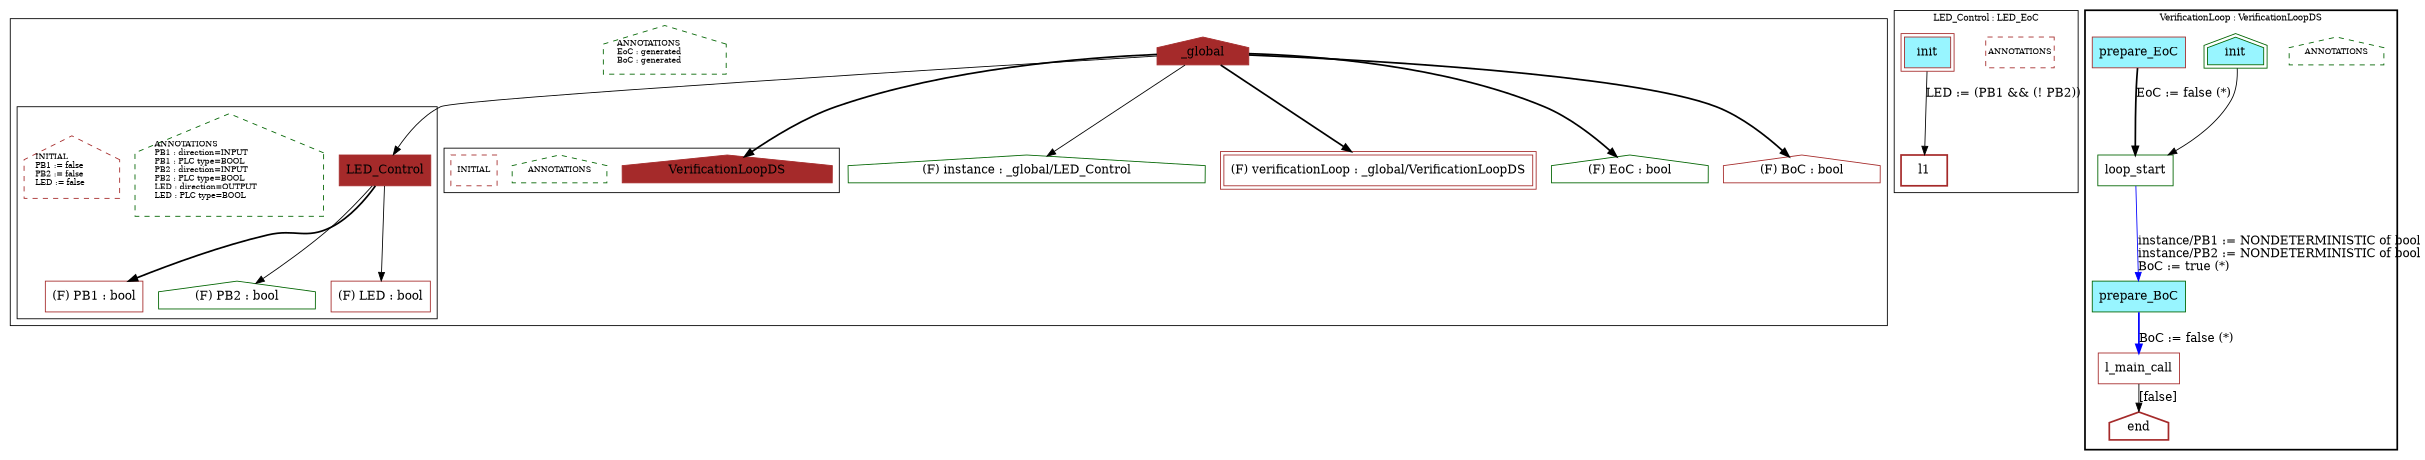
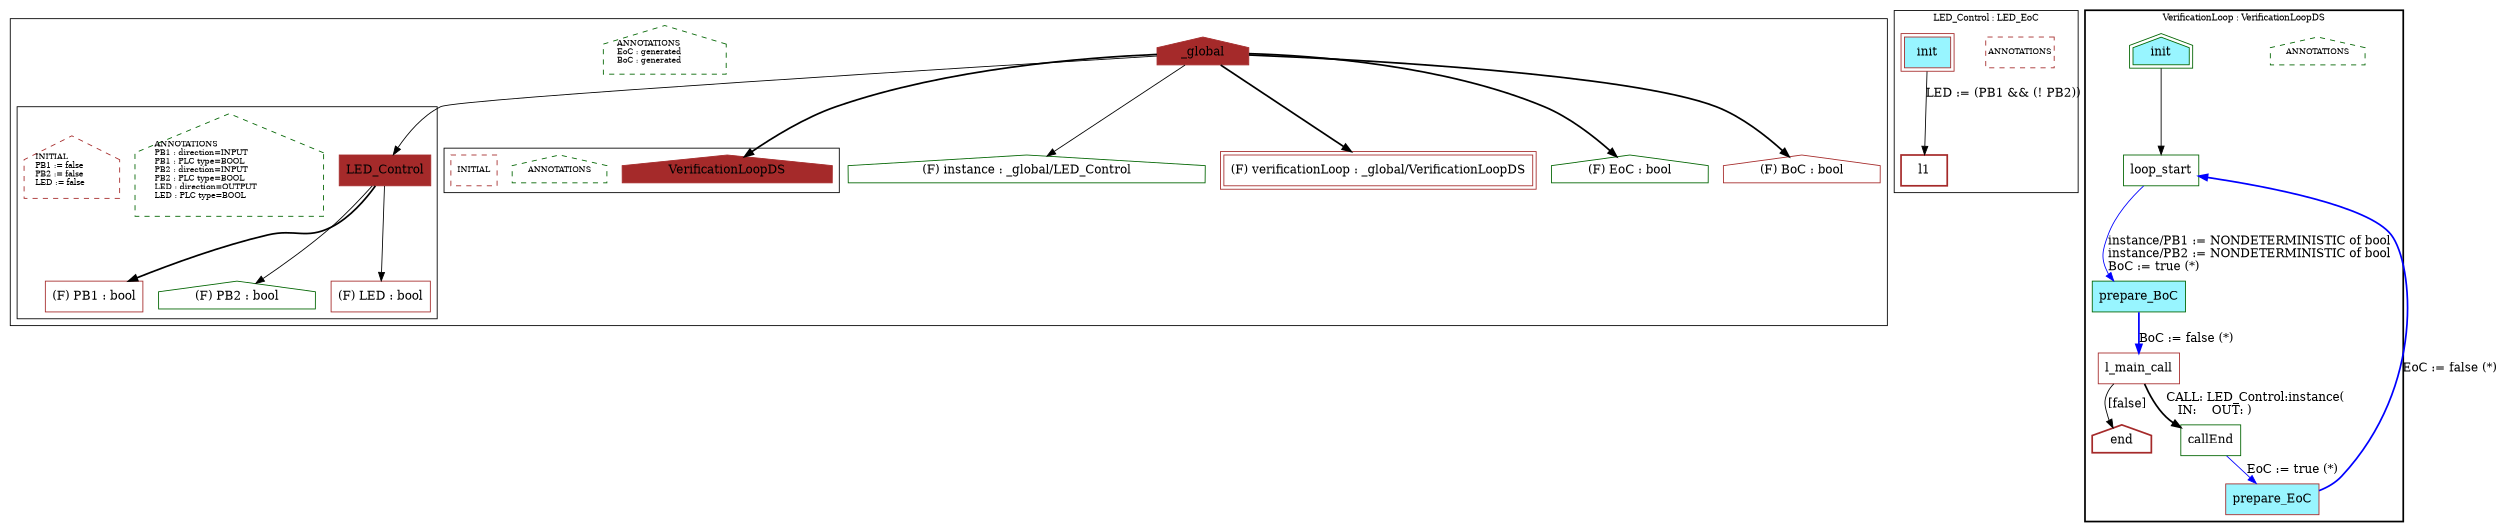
edge "prepare_EoC" -> "loop_start": color black -> blue
node "callEnd": added
